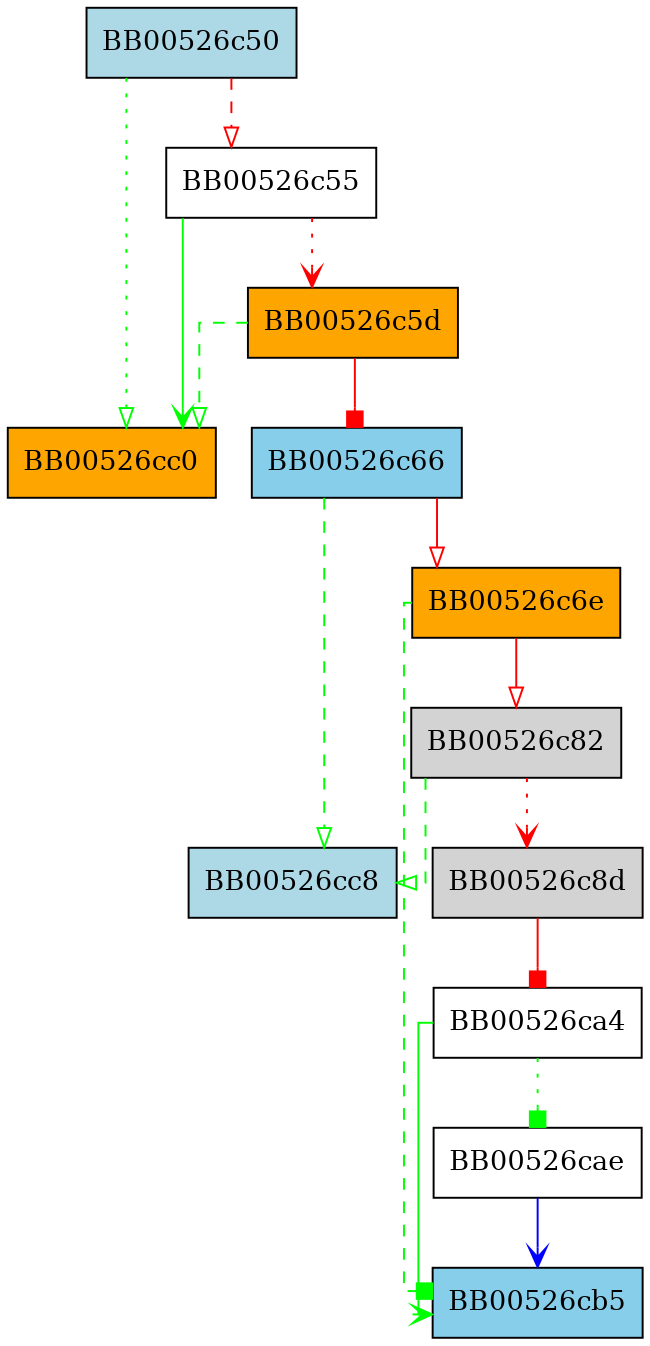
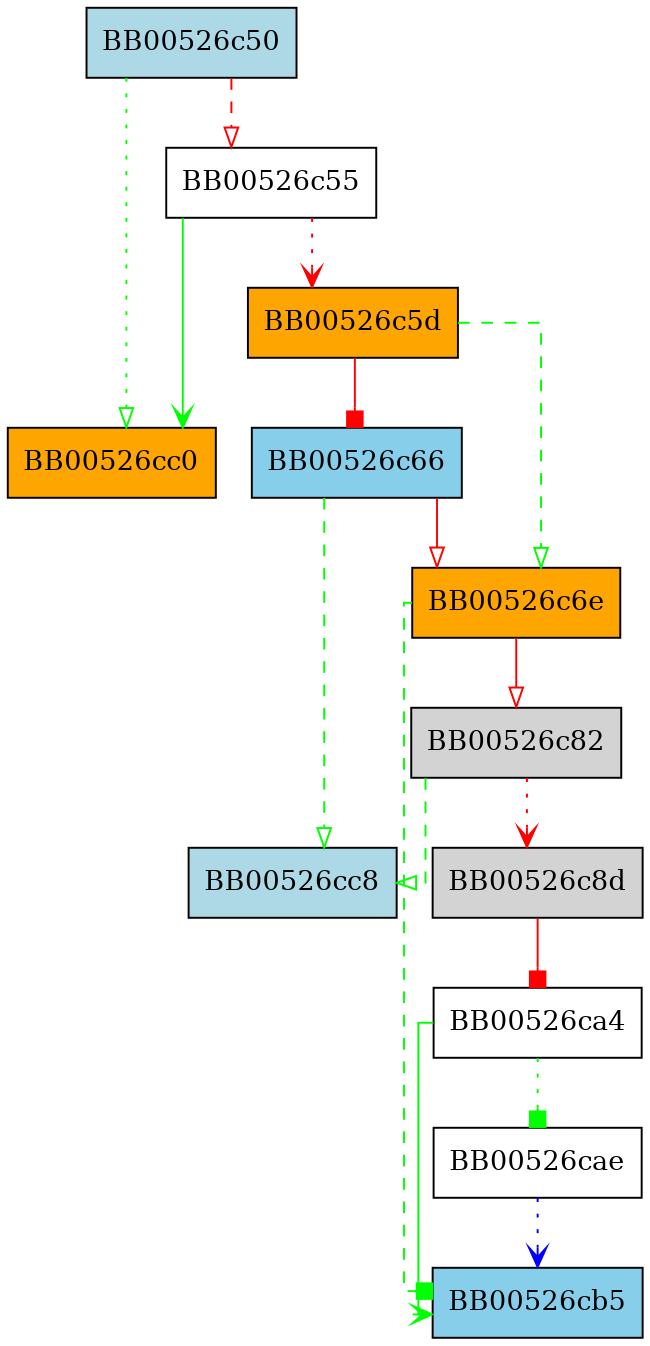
edge "BB00526c5d" -> "BB00526cc0": now "BB00526c5d" -> "BB00526c6e"
edge "BB00526cae" -> "BB00526cb5": style solid -> dotted
